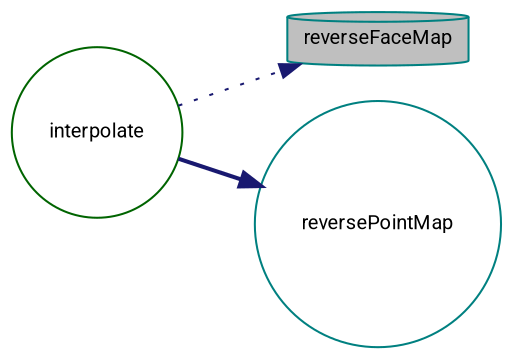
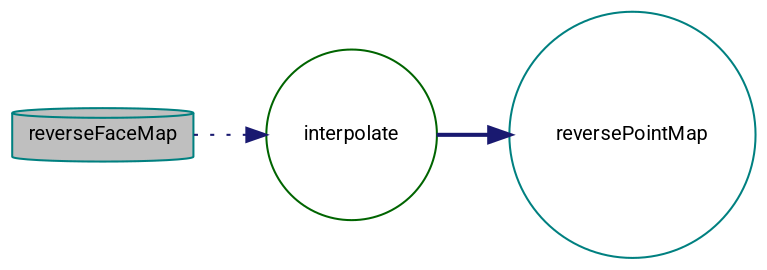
edge "interpolate" -> "reverseFaceMap": reversed
